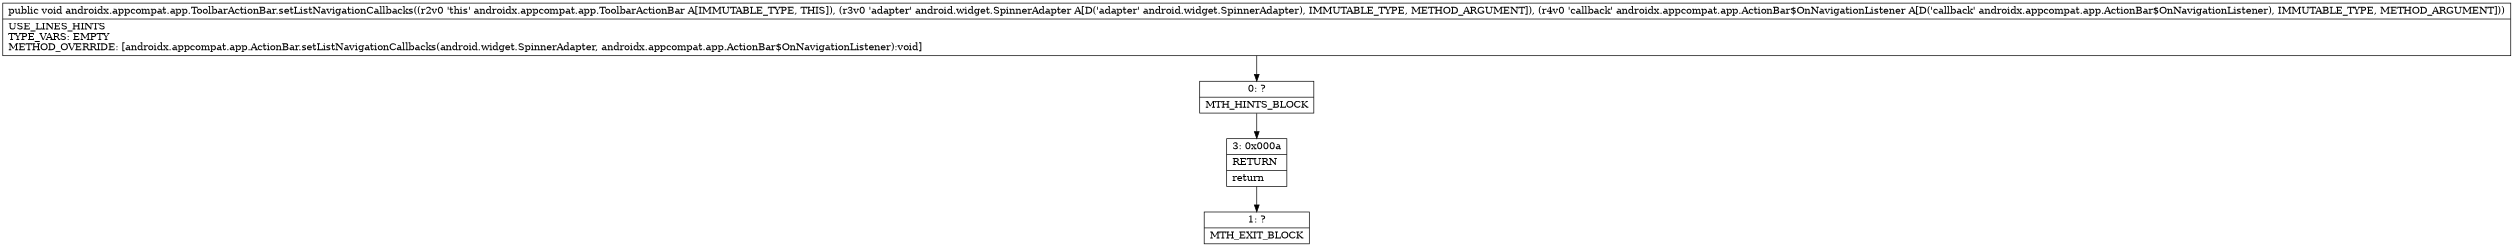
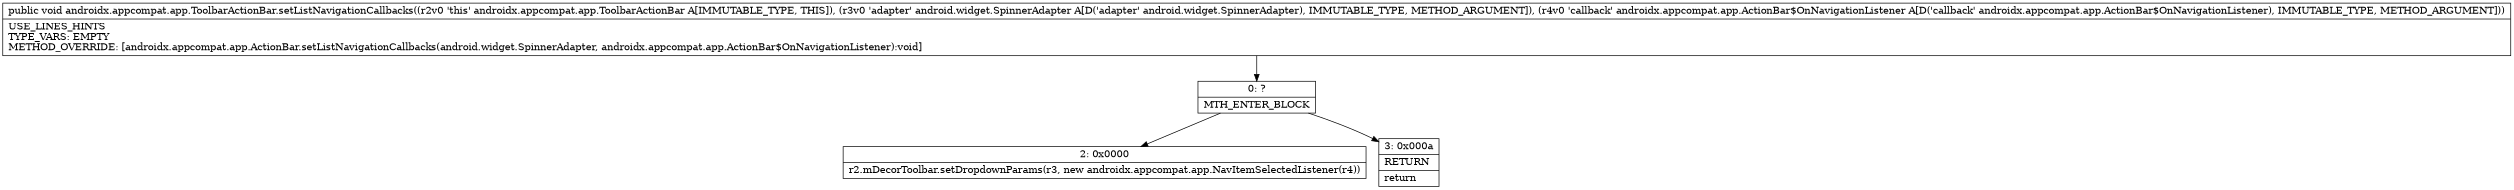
node "0: ?": text "MTH_HINTS_BLOCK" -> "MTH_ENTER_BLOCK"
node "2: 0x0000": added
node "1: ?": removed
